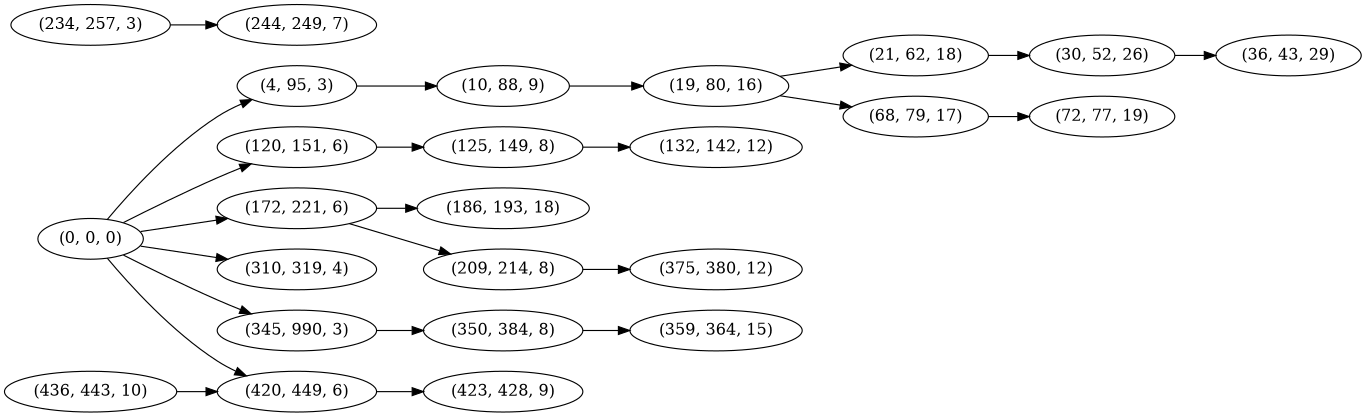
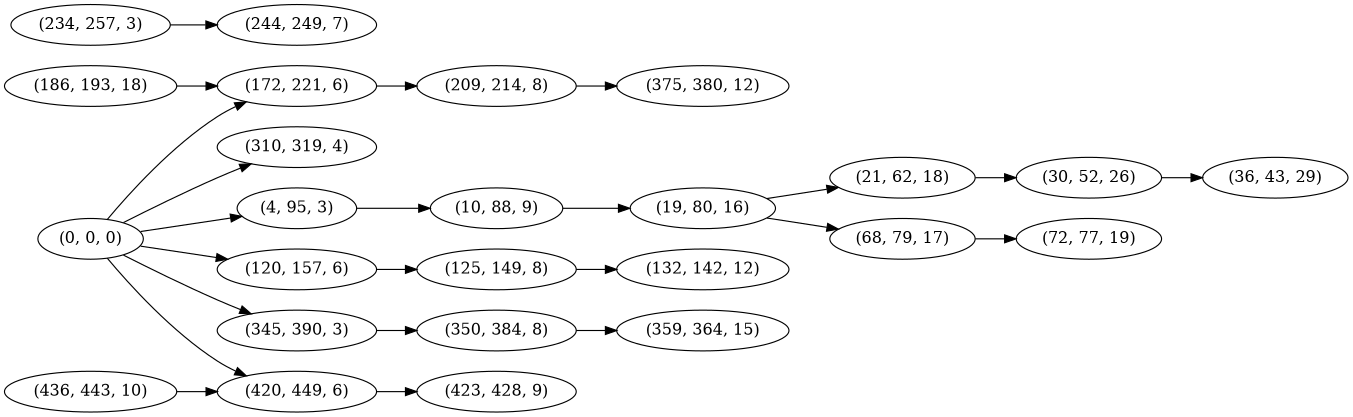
node "(120, 151, 6)": label "(120, 151, 6)" -> "(120, 157, 6)"
edge "(172, 221, 6)" -> "(186, 193, 18)": reversed
node "(345, 990, 3)": label "(345, 990, 3)" -> "(345, 390, 3)"
